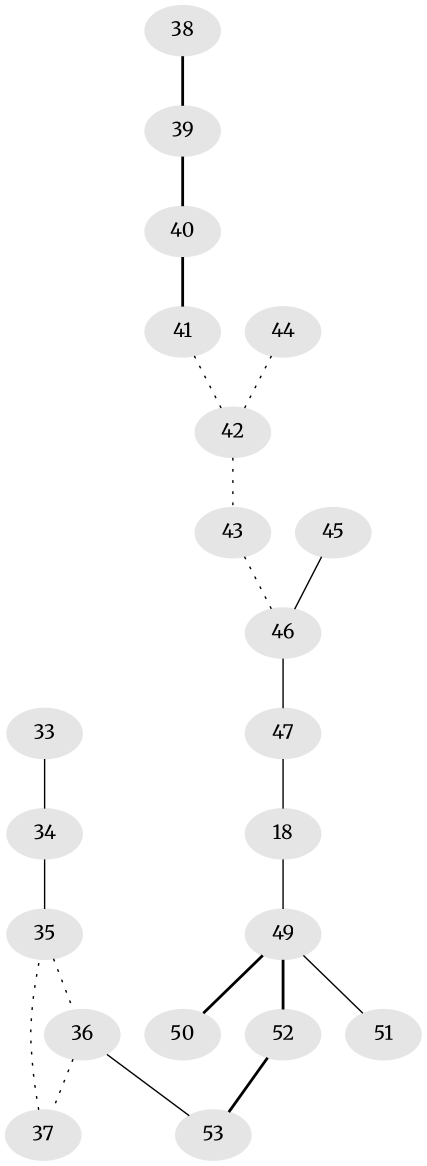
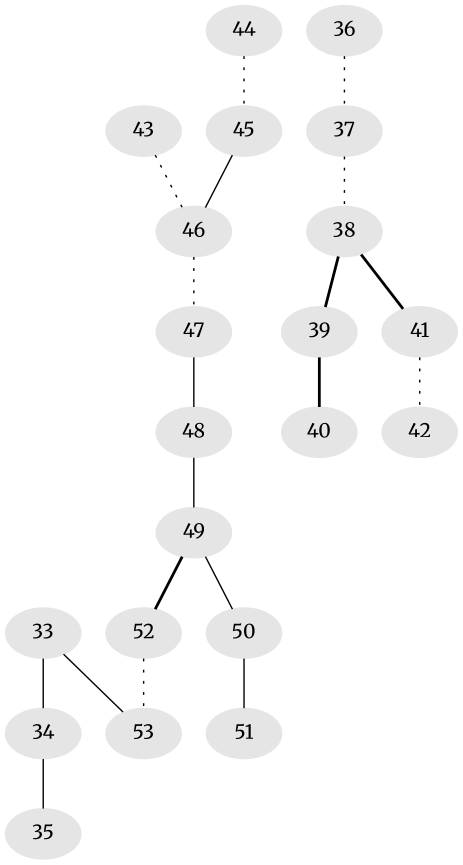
edge "40" -- "41": now "38" -- "41"
edge "44" -- "42": now "44" -- "45"
edge "42" -- "43": removed
edge "46" -- "47": style solid -> dotted
node "18": label "18" -> "48"
edge "35" -- "36": removed
edge "49" -- "50": style bold -> solid
edge "49" -- "51": now "50" -- "51"
edge "35" -- "37": now "38" -- "37"
edge "36" -- "53": now "33" -- "53"
edge "52" -- "53": style bold -> dotted
